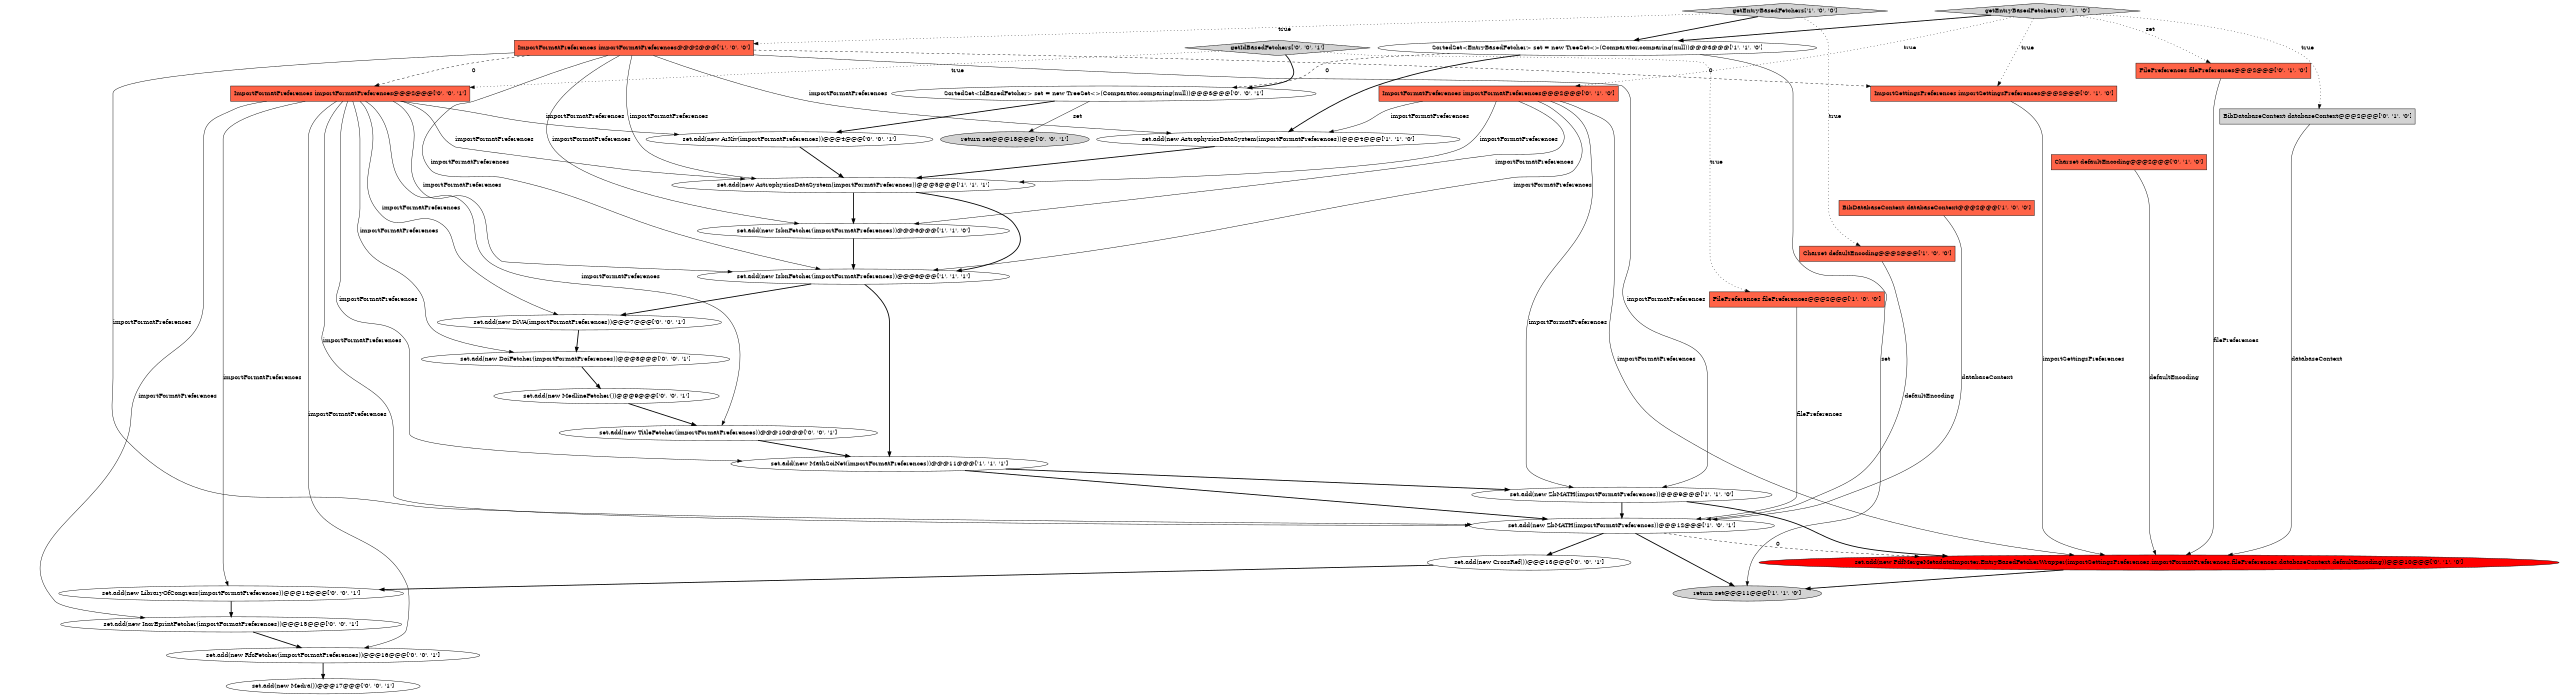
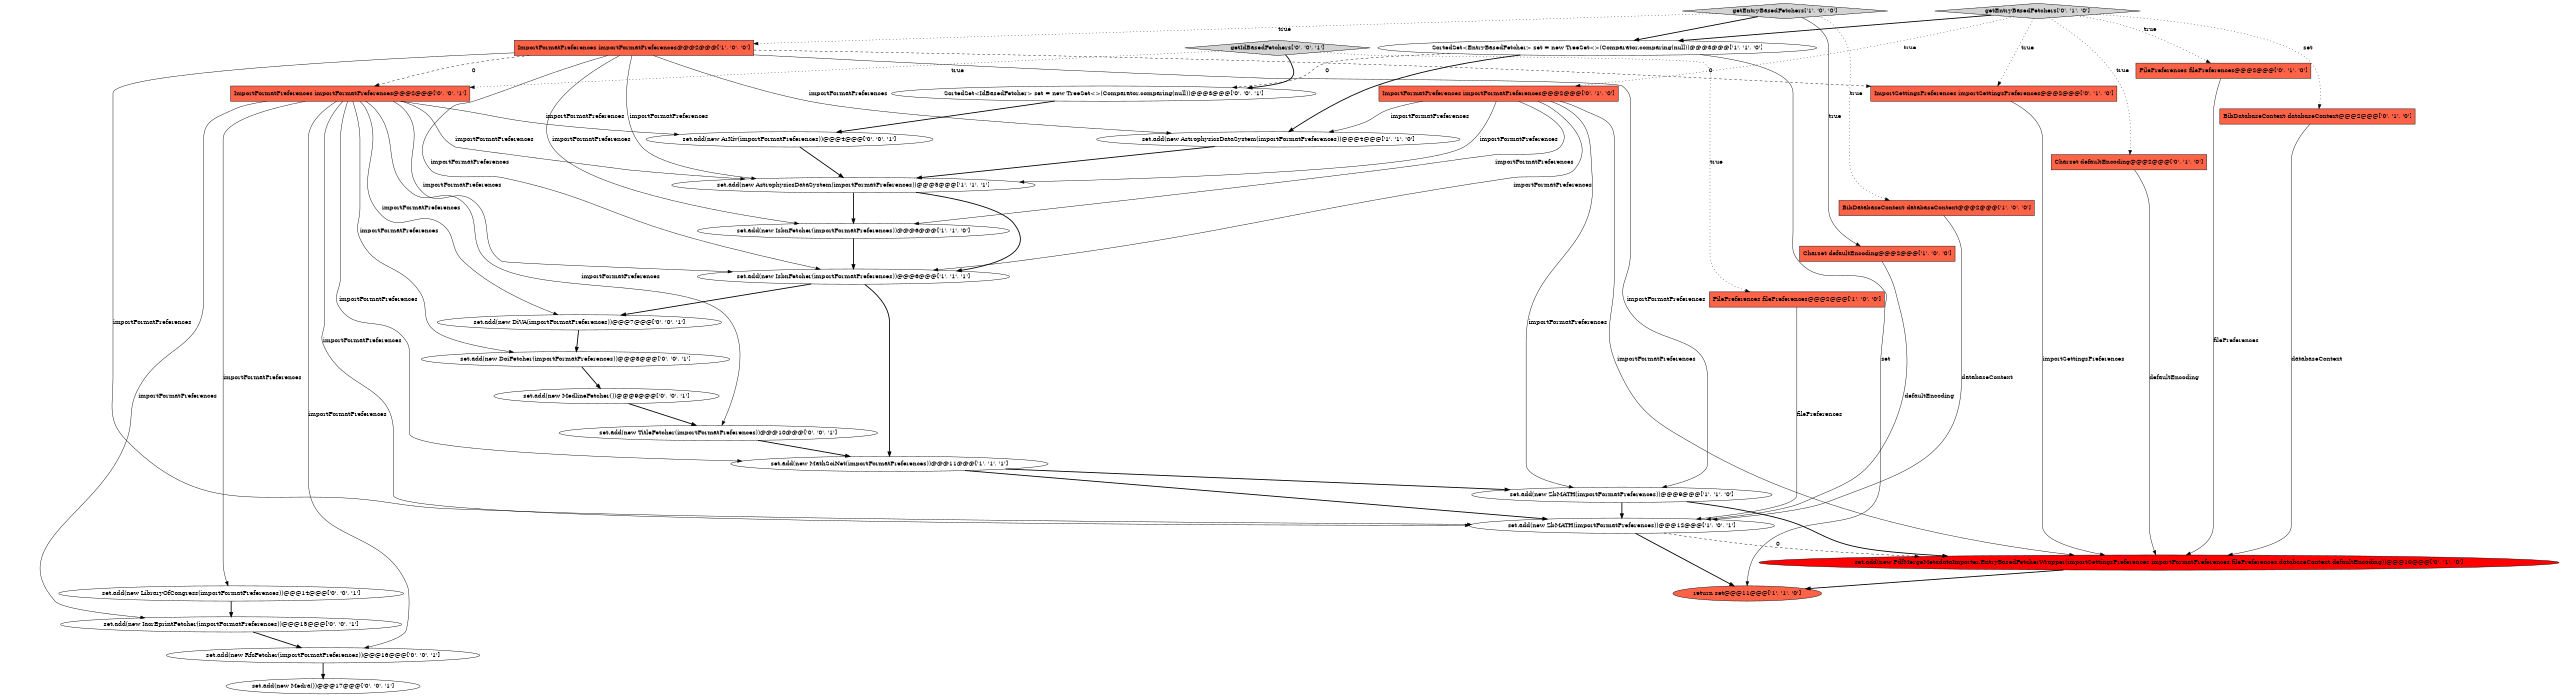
edge "getEntryBasedFetchers['0', '1', '0']" -> "FilePreferences filePreferences@@@2@@@['0', '1', '0']": label "set" -> "true"
edge "getEntryBasedFetchers['0', '1', '0']" -> "BibDatabaseContext databaseContext@@@2@@@['0', '1', '0']": label "true" -> "set"
edge "getEntryBasedFetchers['0', '1', '0']" -> "Charset defaultEncoding@@@2@@@['0', '1', '0']": added, label "true"
edge "getEntryBasedFetchers['1', '0', '0']" -> "BibDatabaseContext databaseContext@@@2@@@['1', '0', '0']": added, label "true"
node "BibDatabaseContext databaseContext@@@2@@@['0', '1', '0']": fillcolor lightgray -> tomato
edge "getEntryBasedFetchers['1', '0', '0']" -> "Charset defaultEncoding@@@2@@@['1', '0', '0']": style dotted -> solid
node "return set@@@18@@@['0', '0', '1']": removed
node "set.add(new CrossRef())@@@13@@@['0', '0', '1']": removed
node "return set@@@11@@@['1', '1', '0']": fillcolor lightgray -> tomato
